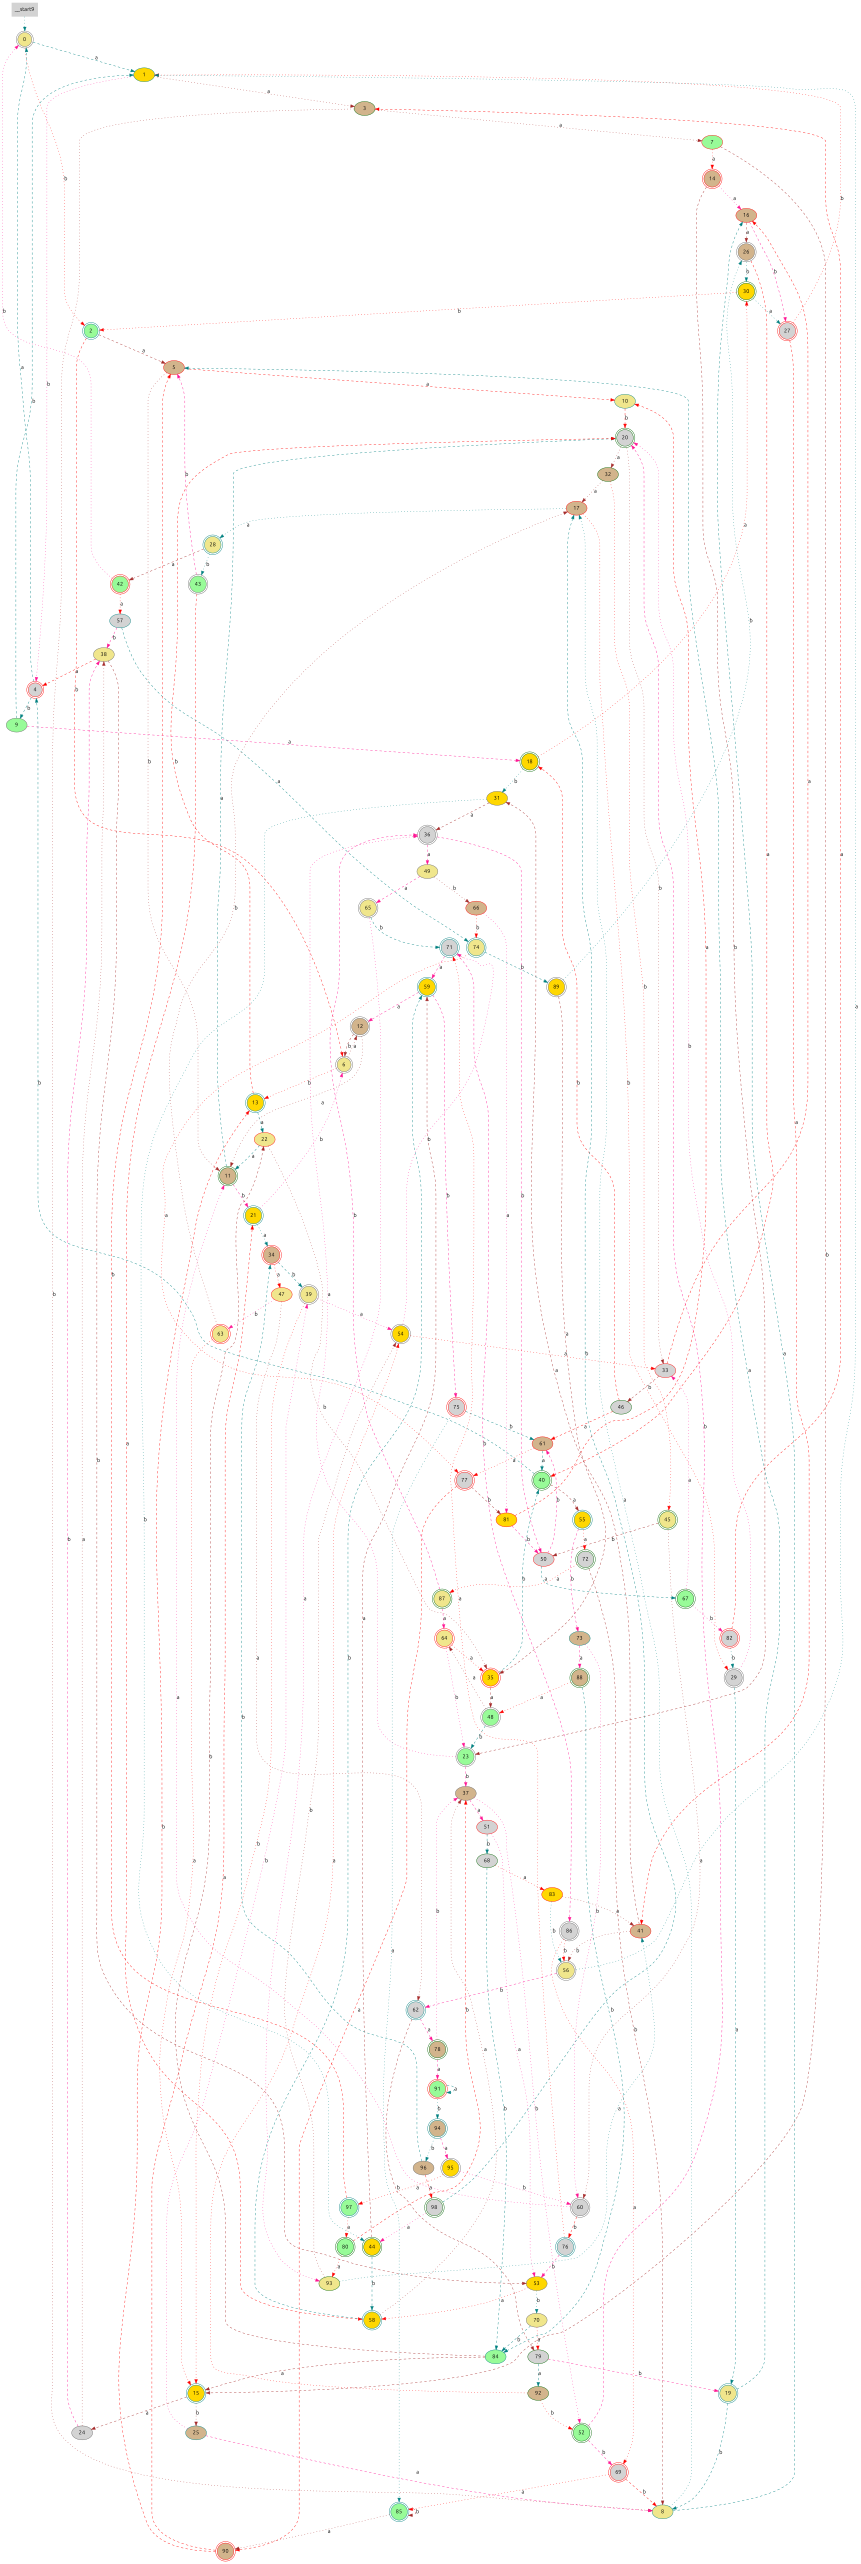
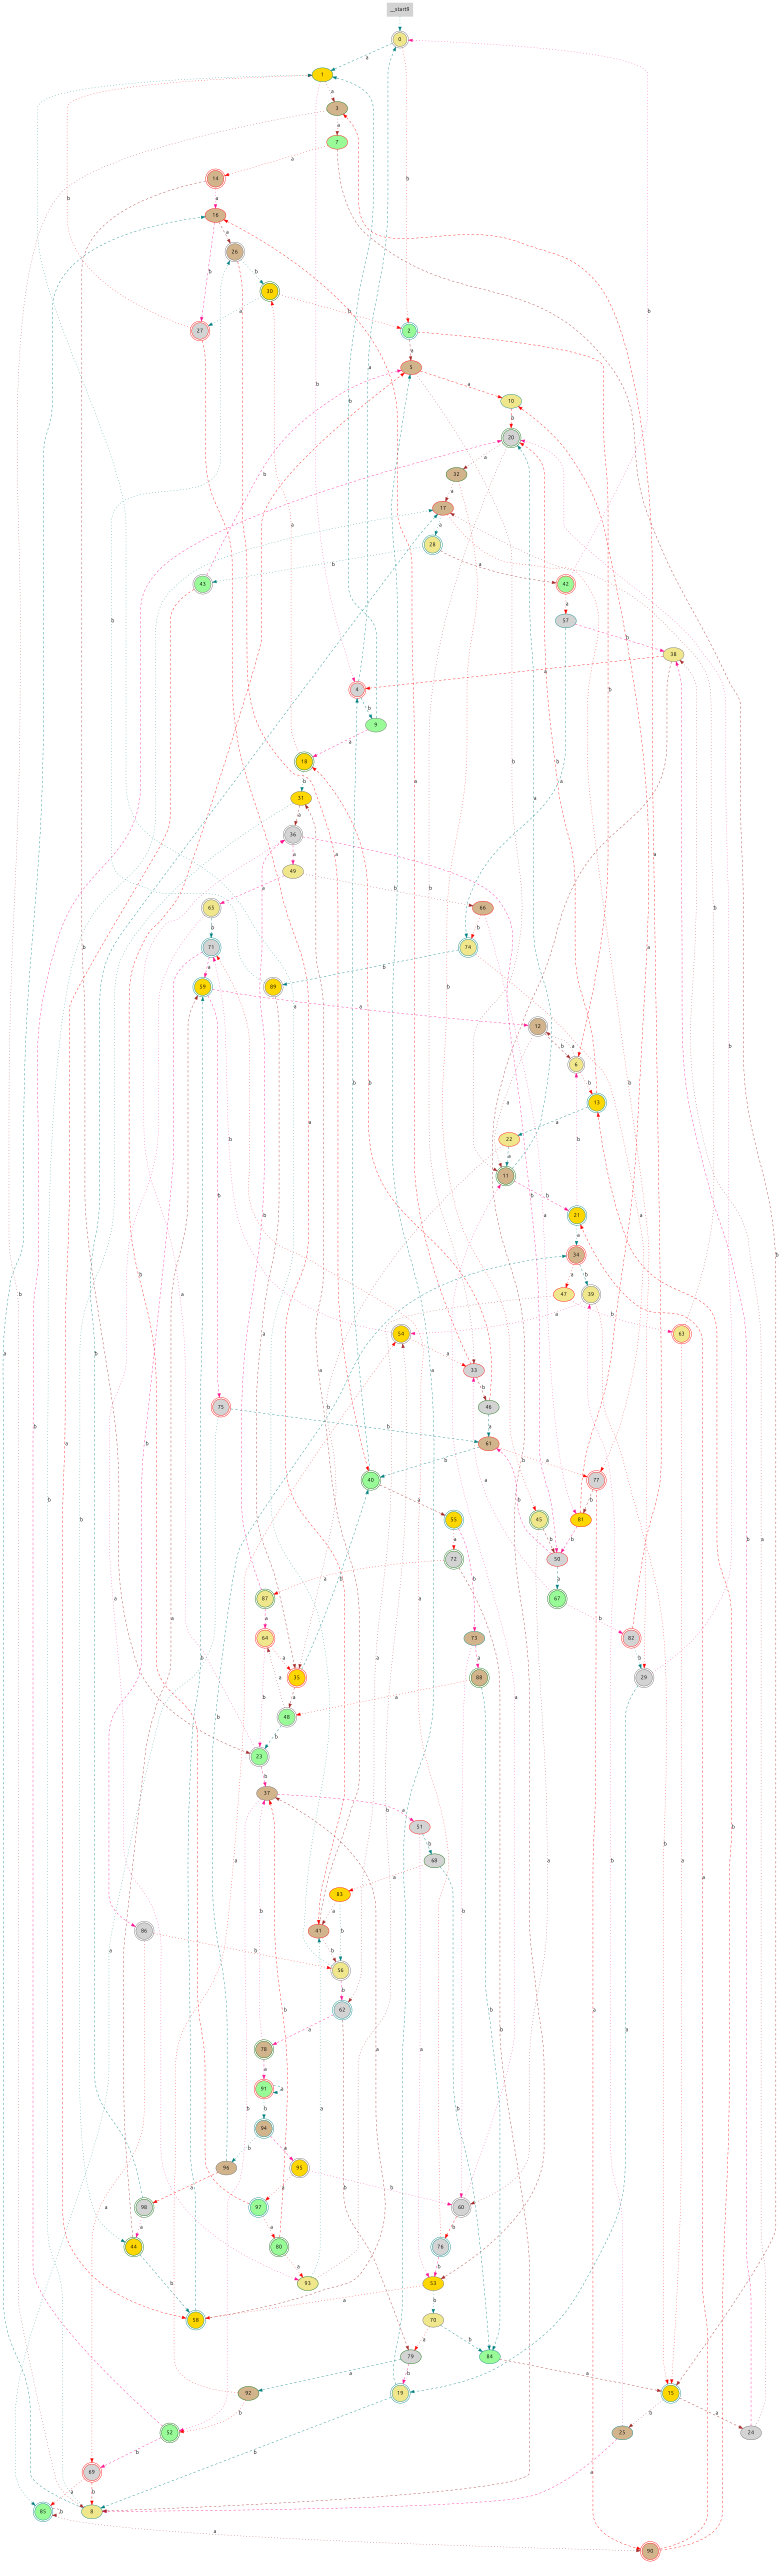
edge "46" -> "61": color red -> teal
edge "61" -> "40": label "a" -> "b"
edge "8" -> "17": label "a" -> "b"
edge "84" -> "22": removed, label "b"
edge "58" -> "37": style dotted -> dashed
